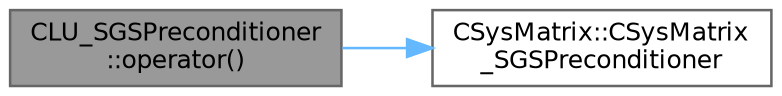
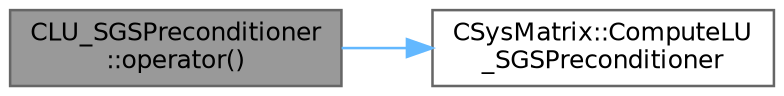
node "CSysMatrix::CSysMatrix _SGSPreconditioner": label "CSysMatrix::CSysMatrix _SGSPreconditioner" -> "CSysMatrix::ComputeLU _SGSPreconditioner"
